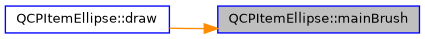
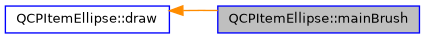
edge "QCPItemEllipse::draw" -> "QCPItemEllipse::mainBrush": reversed
